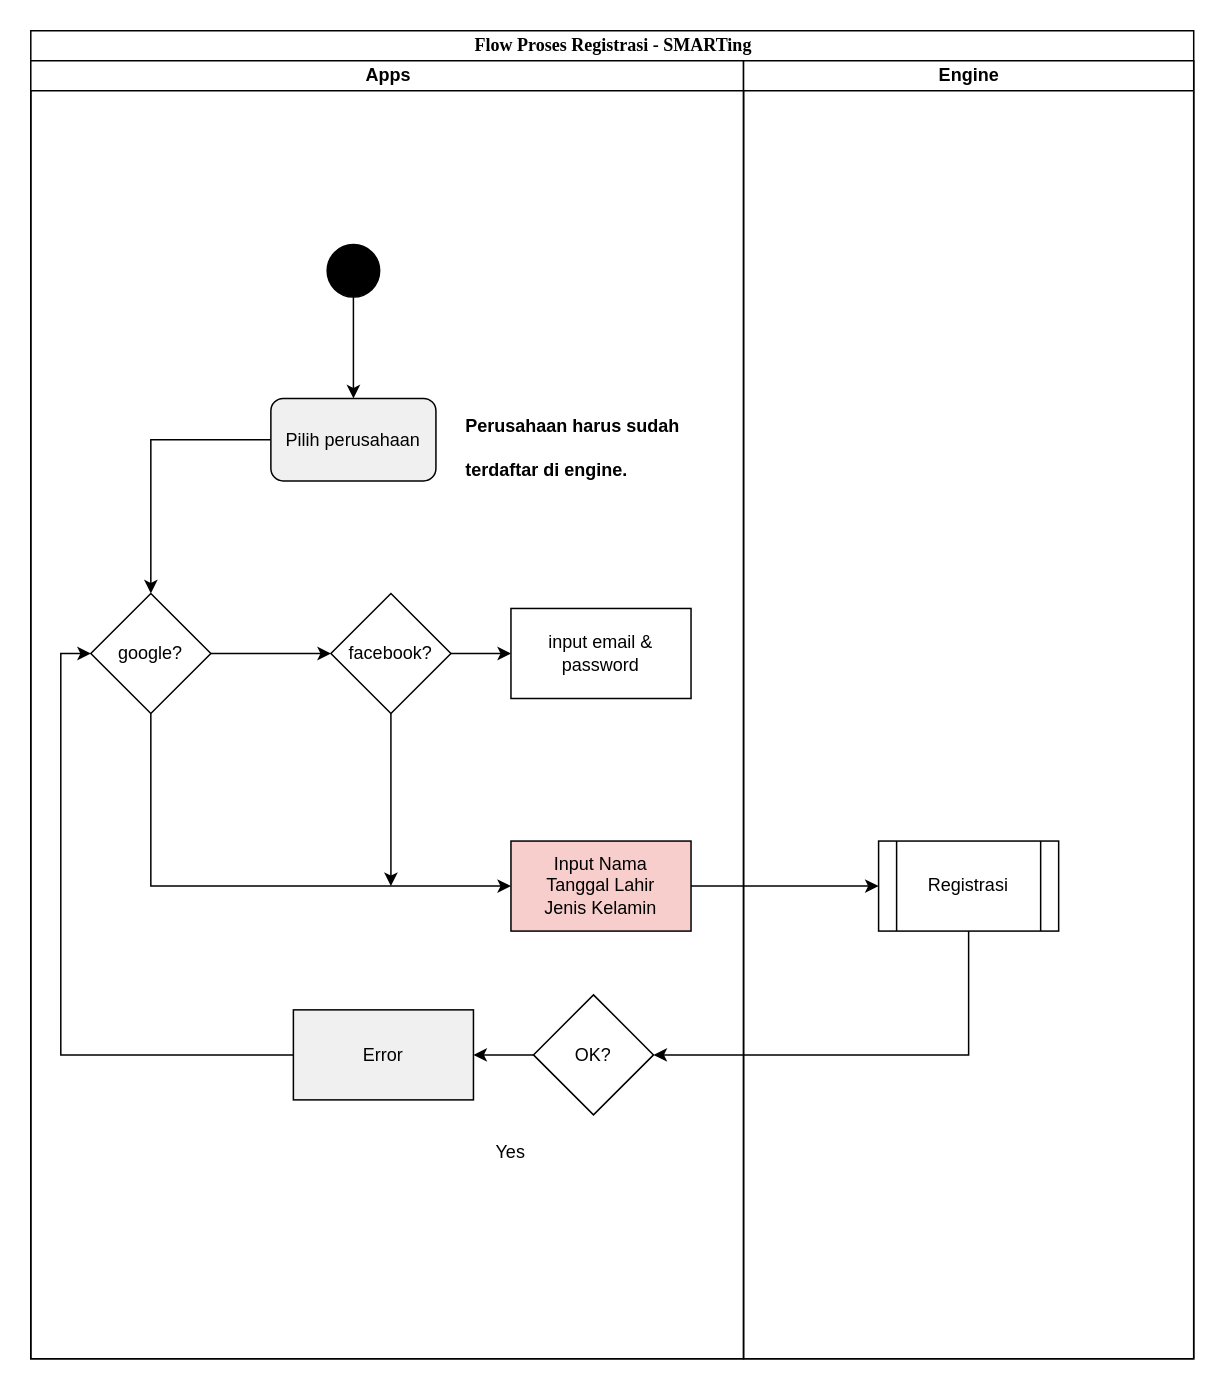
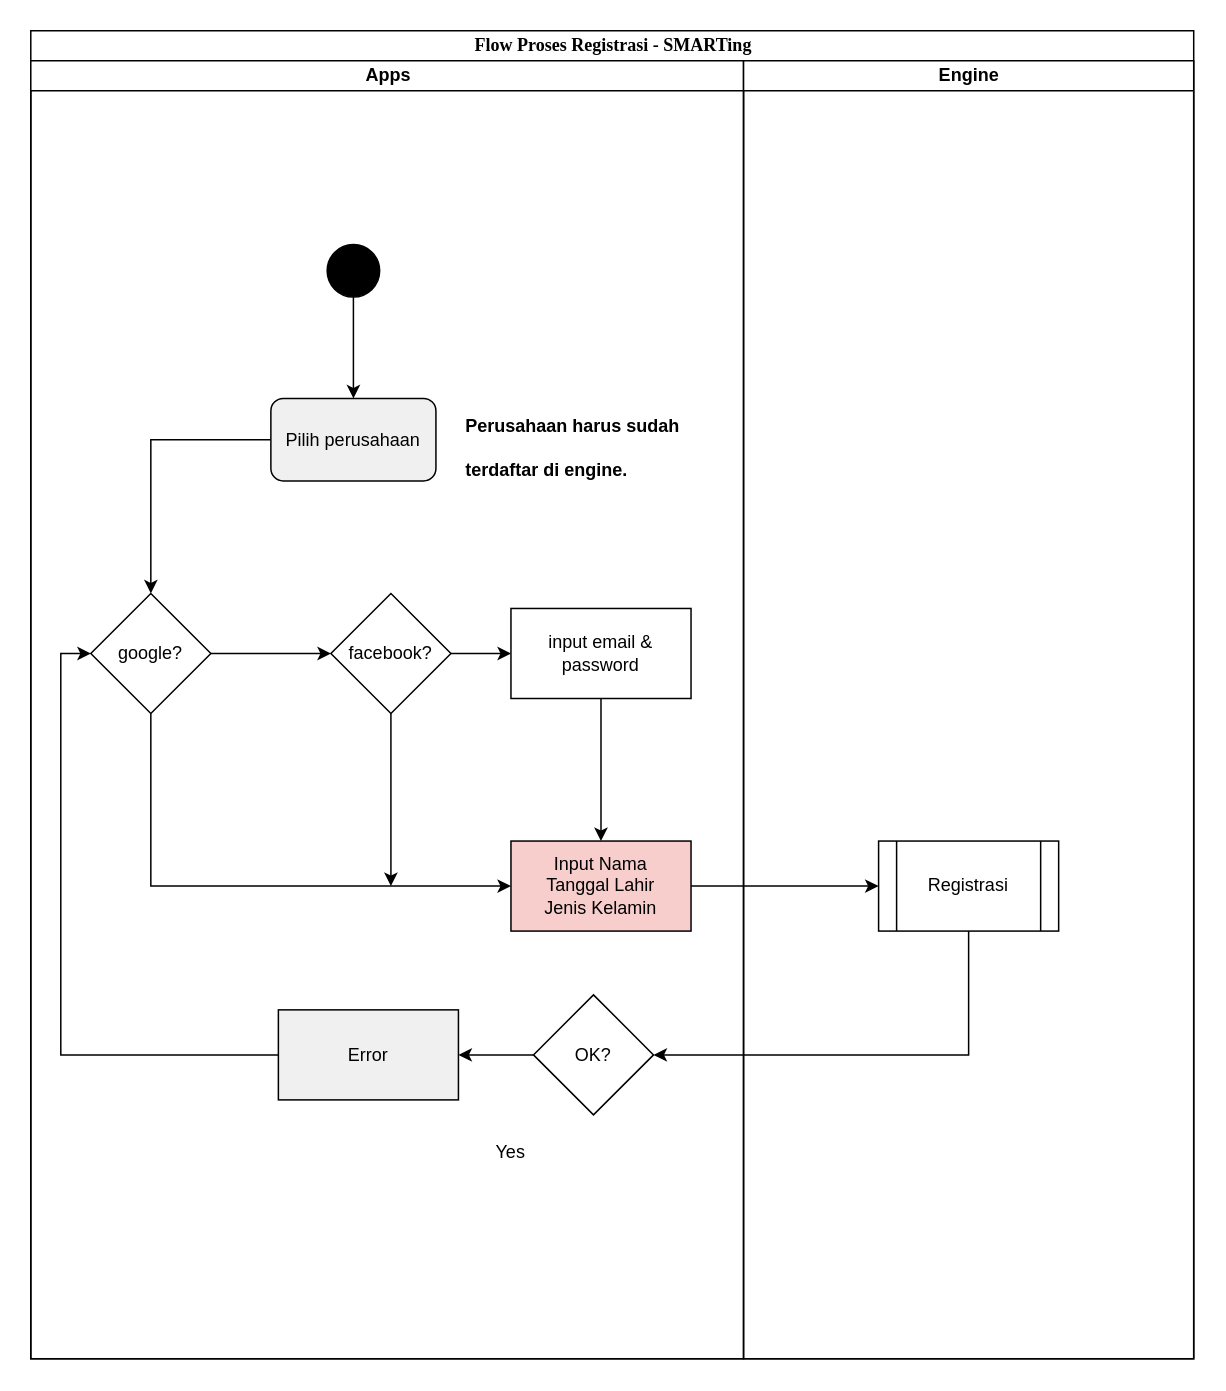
edge "input email & password" -> "Input Nama Tanggal Lahir Jenis Kelamin": added
node "Error": moved (383, 1055) -> (368, 1055)
